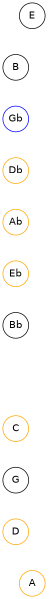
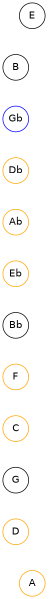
node "F": added
